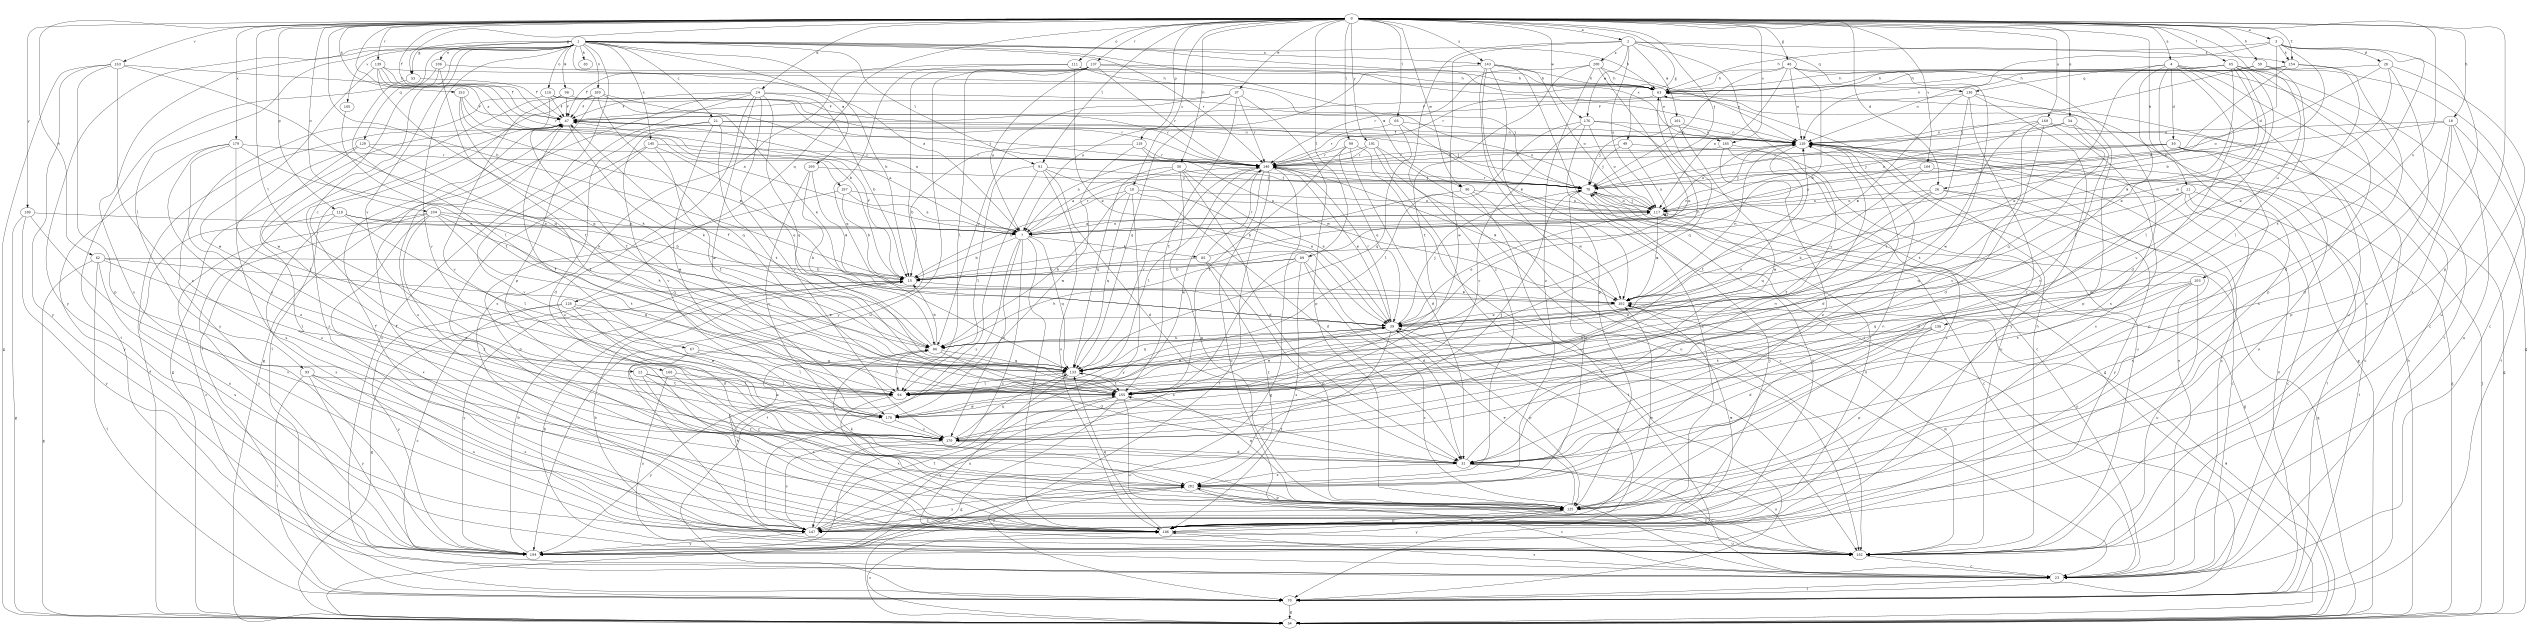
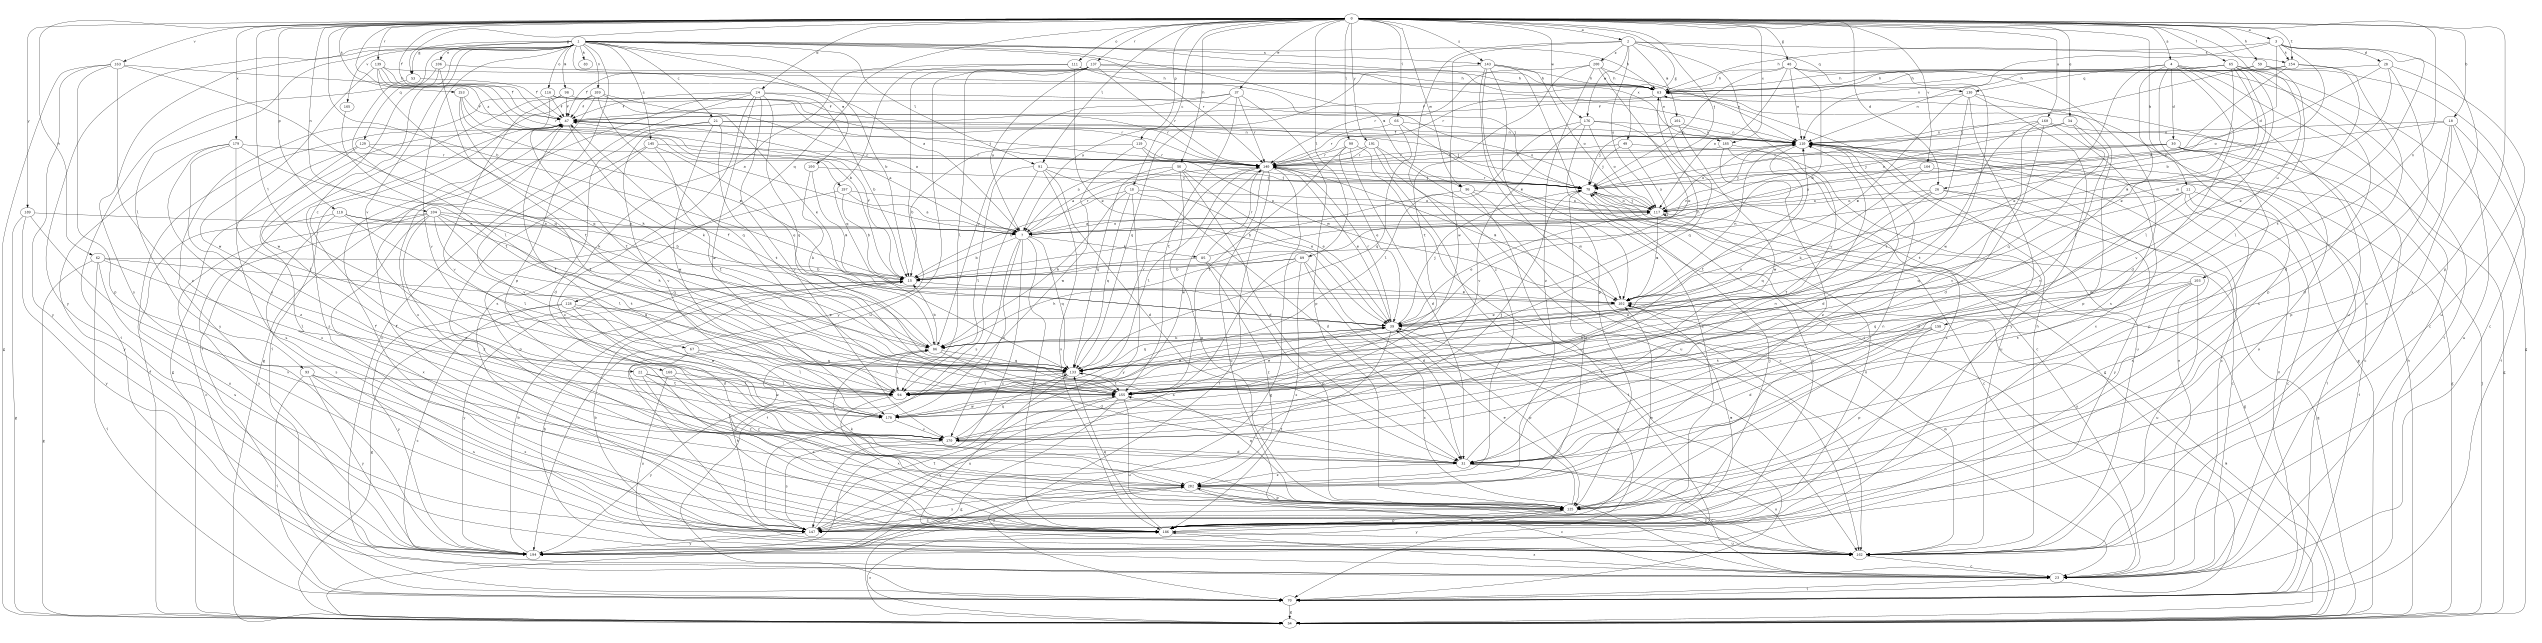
edge "104" -> "94": added, label "l"
edge "100" -> "170": removed, label "v"
